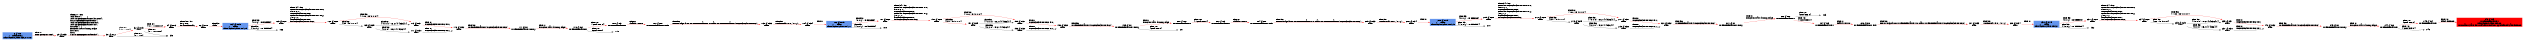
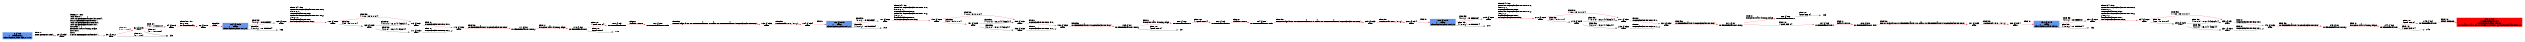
edge "222 @ N2 __VERIFIER_assert" -> "224 @ N3 __VERIFIER_assert": now "221 @ N1 __VERIFIER_assert entry" -> "224 @ N3 __VERIFIER_assert"
